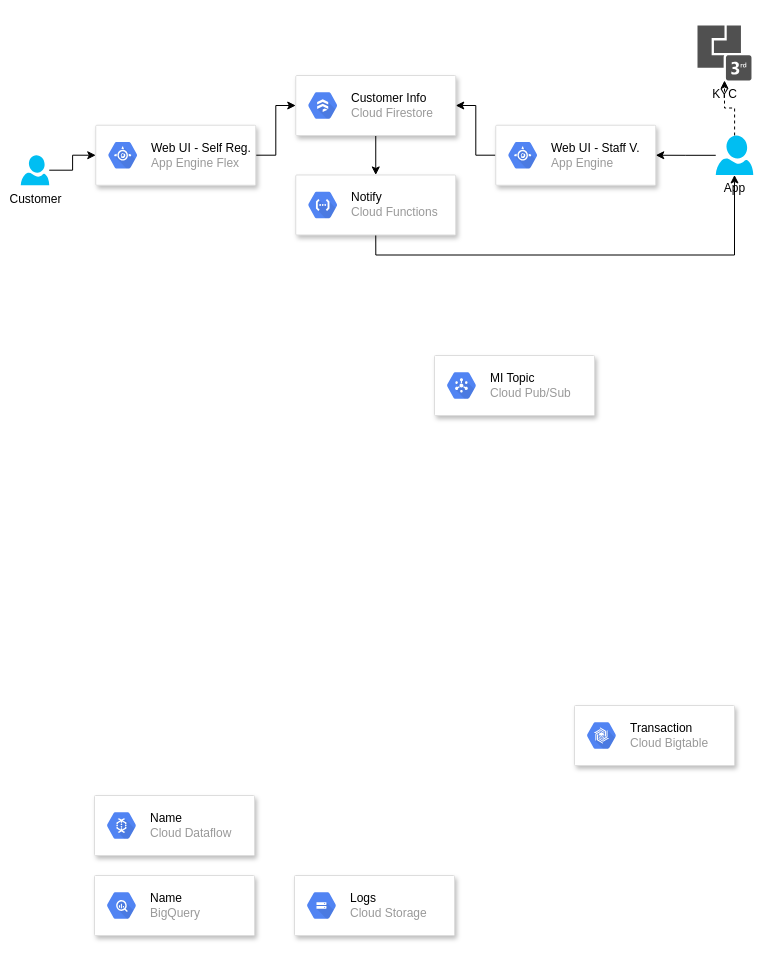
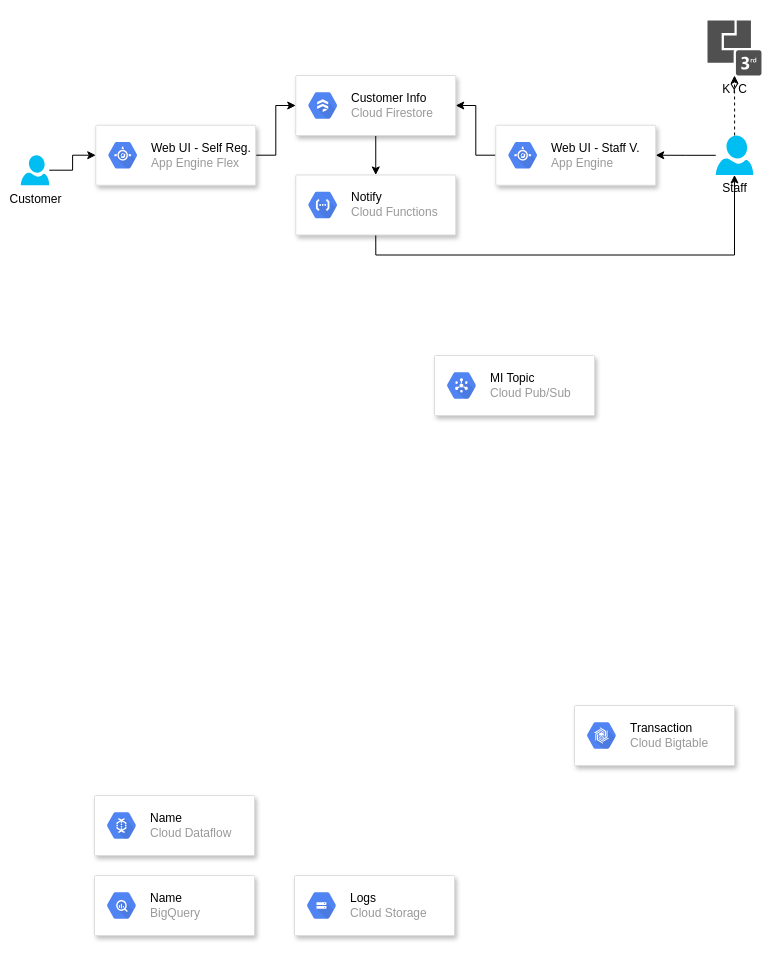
node "KYC": moved (725, 53) -> (735, 48)
node "App": label "App" -> "Staff"
